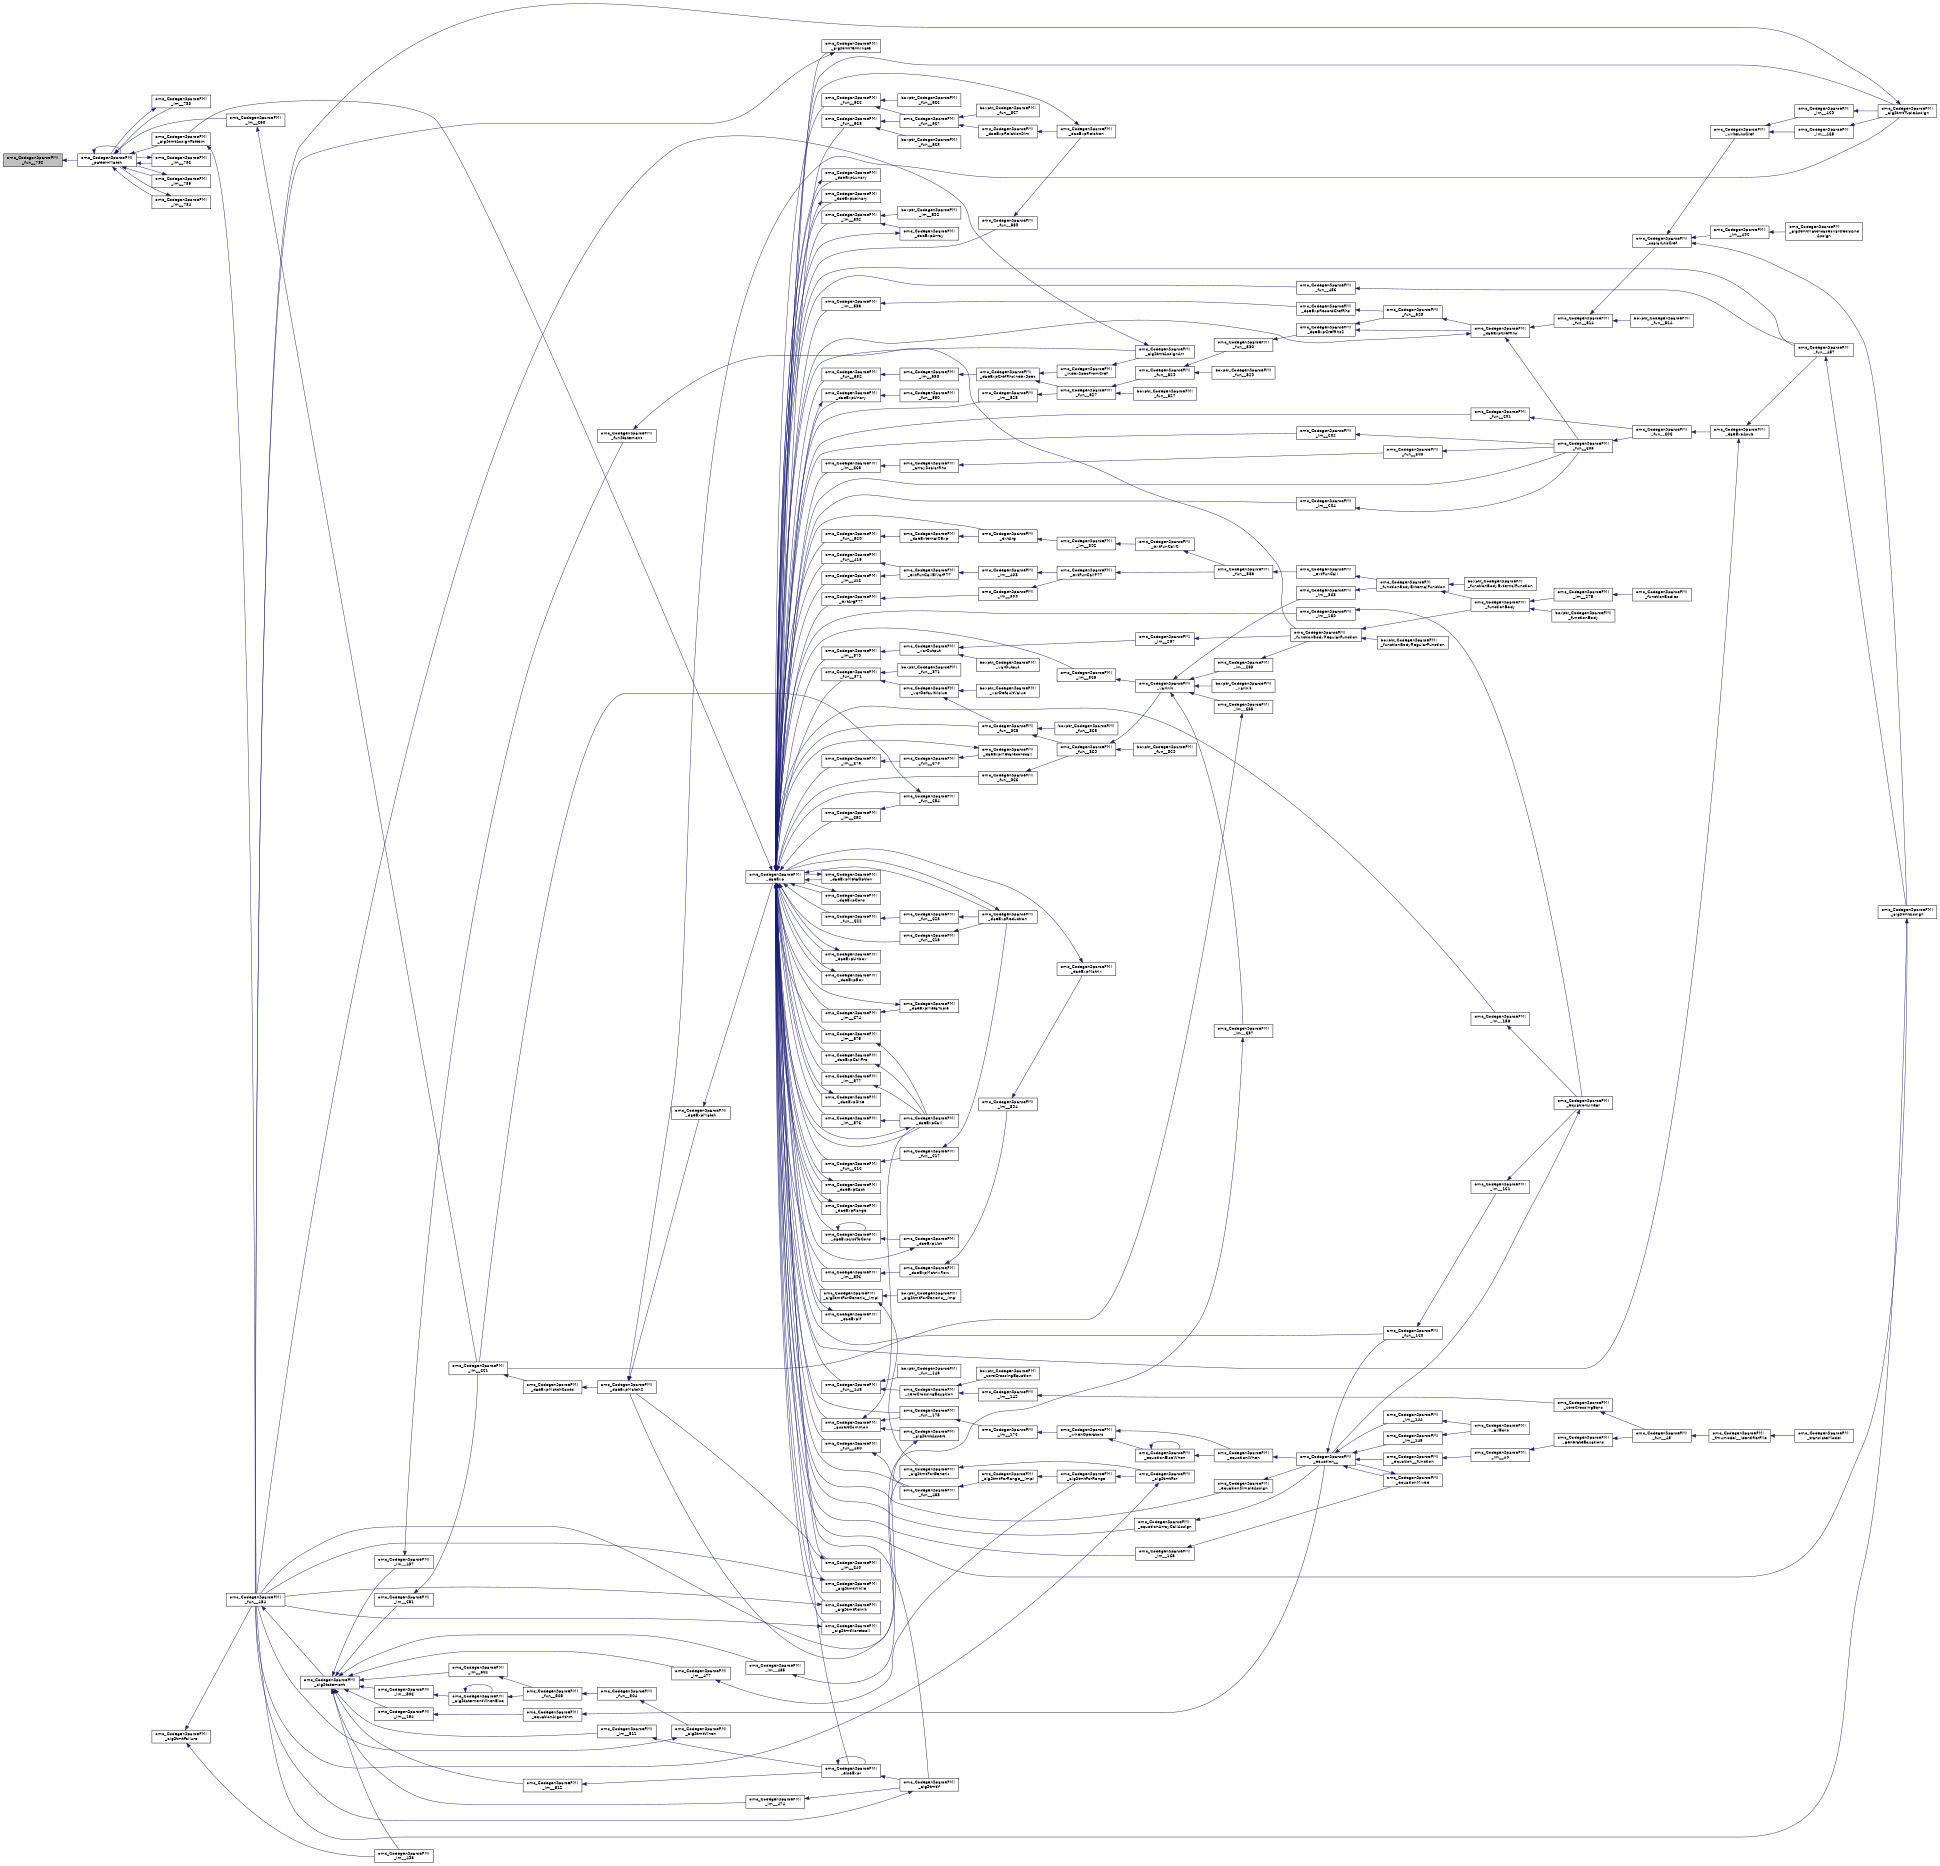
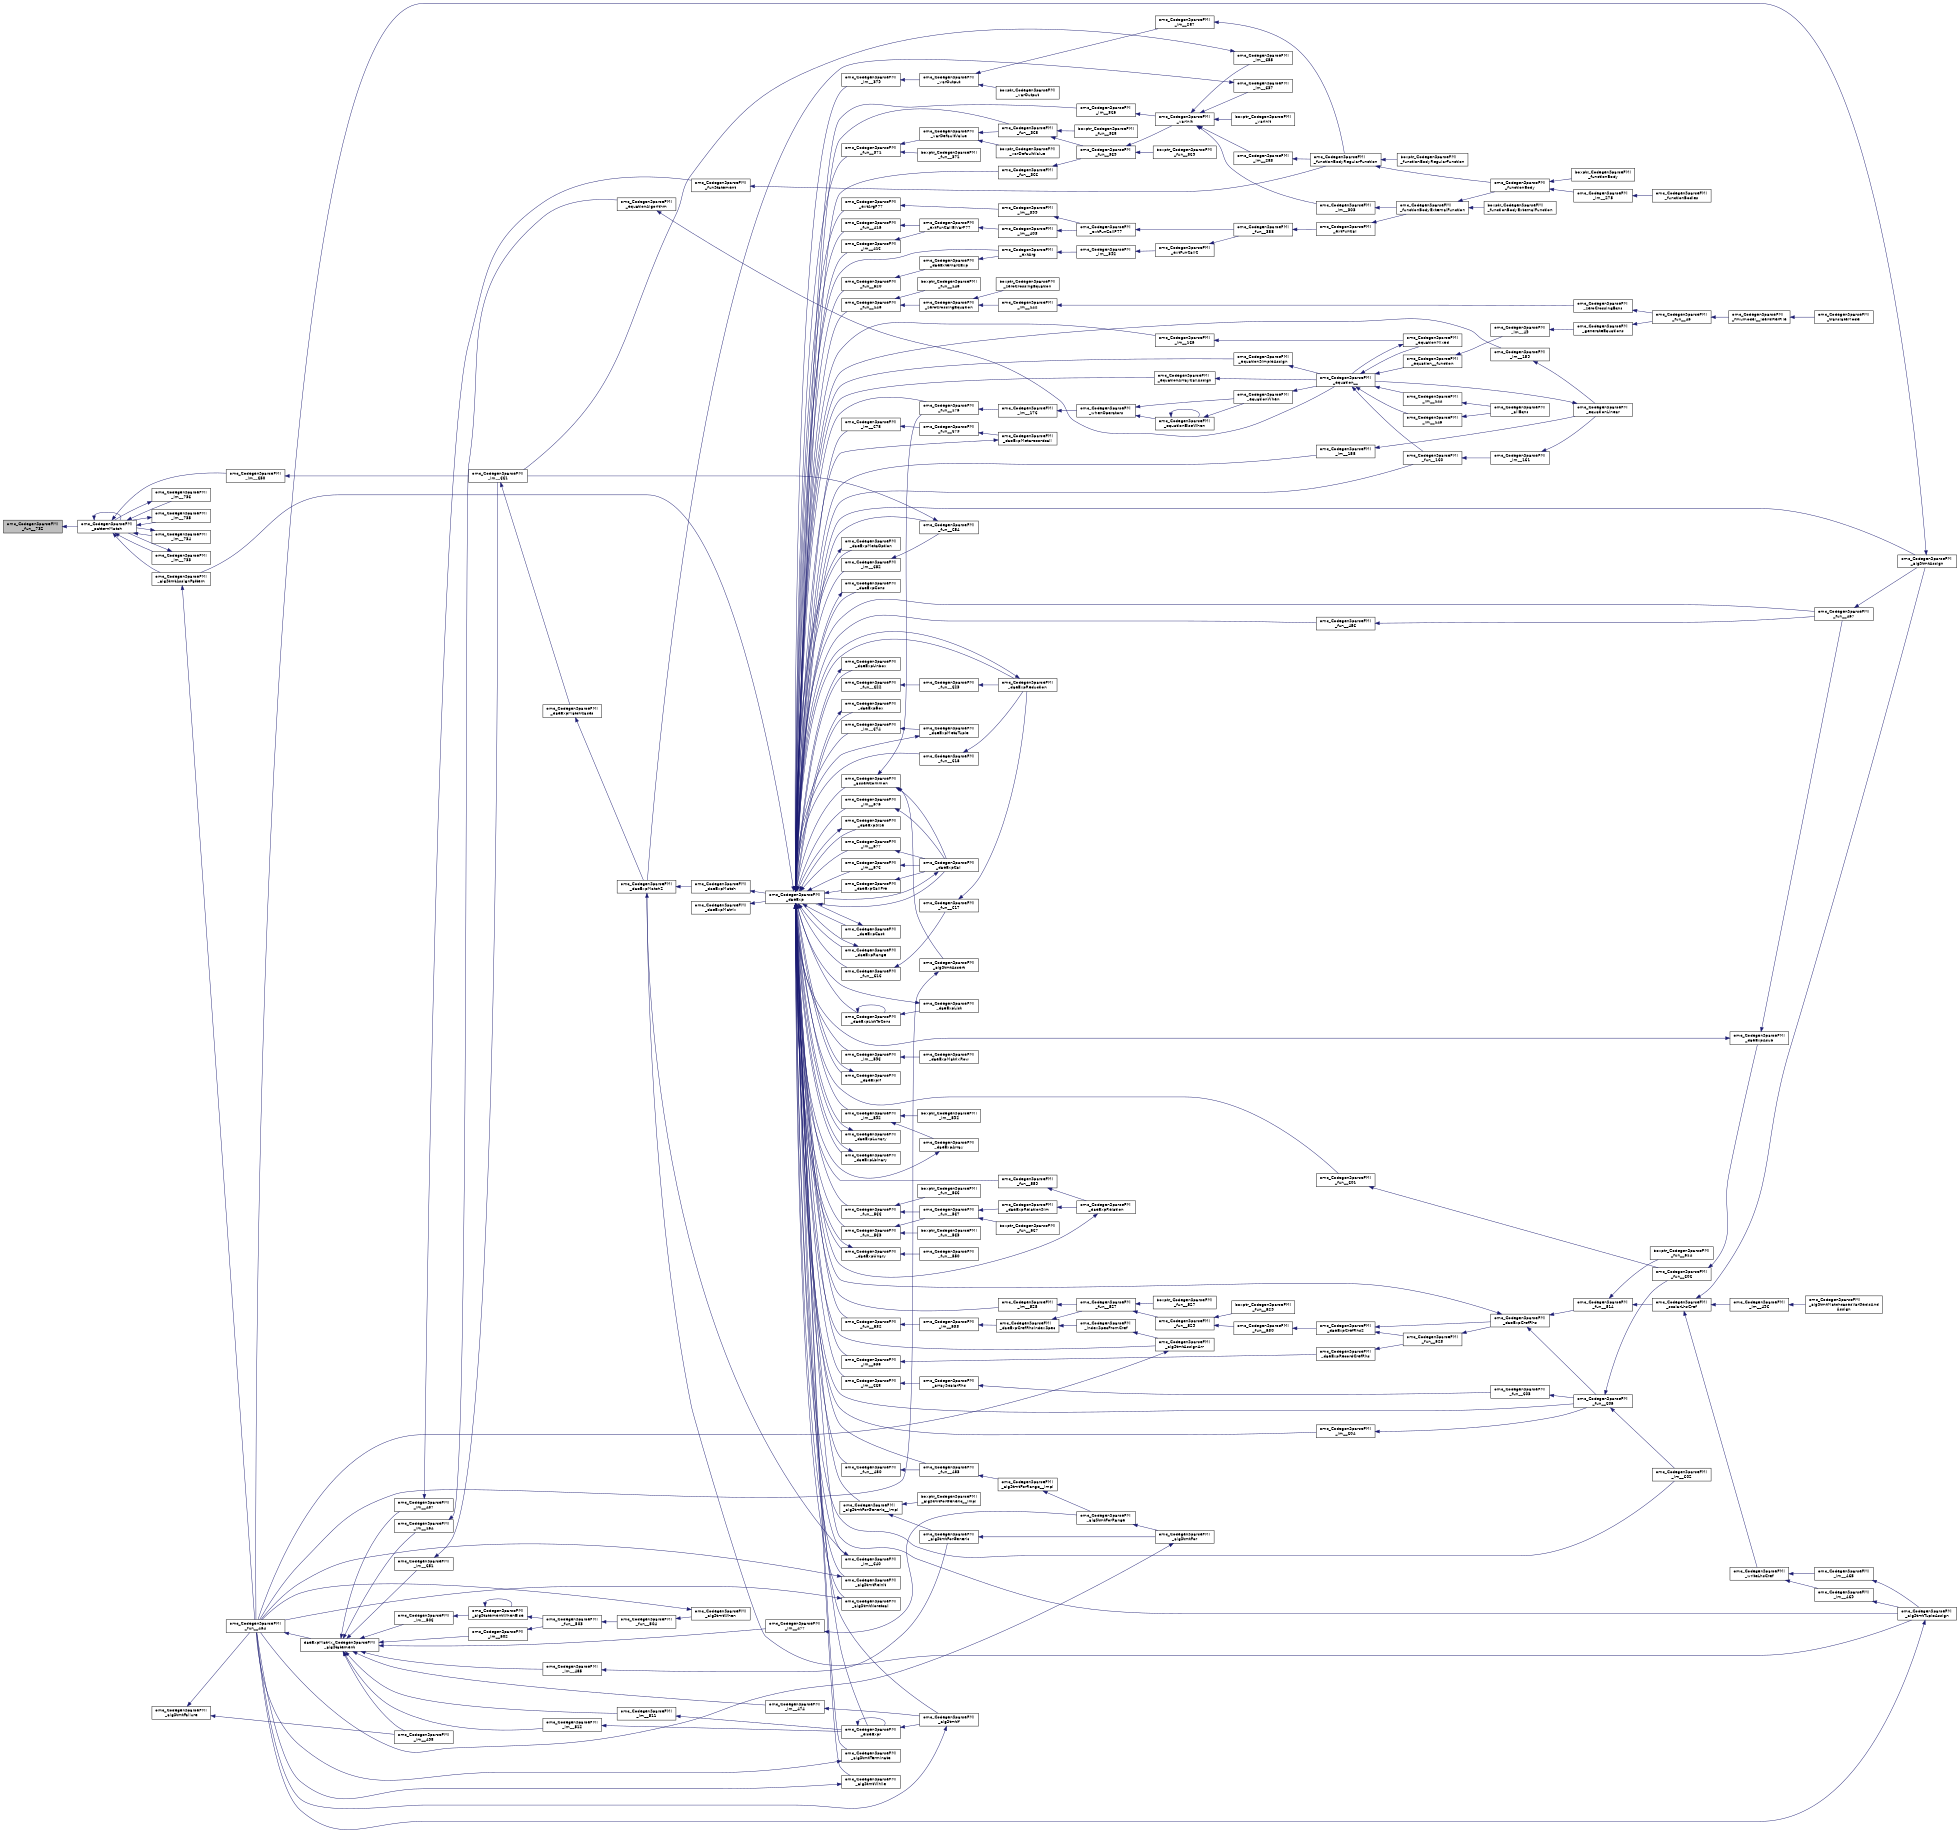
edge "omc_CodegenSparseFMI _fun__605" -> "omc_CodegenSparseFMI _lm__602": reversed
edge "omc_CodegenSparseFMI _fun__622" -> "omc_CodegenSparseFMI _daeExp": removed
node "omc_CodegenSparseFMI _lm__594": removed
node "omc_CodegenSparseFMI _algStatement": label "omc_CodegenSparseFMI _algStatement" -> "daeExpMatrix_CodegenSparseFMI _algStatement"
